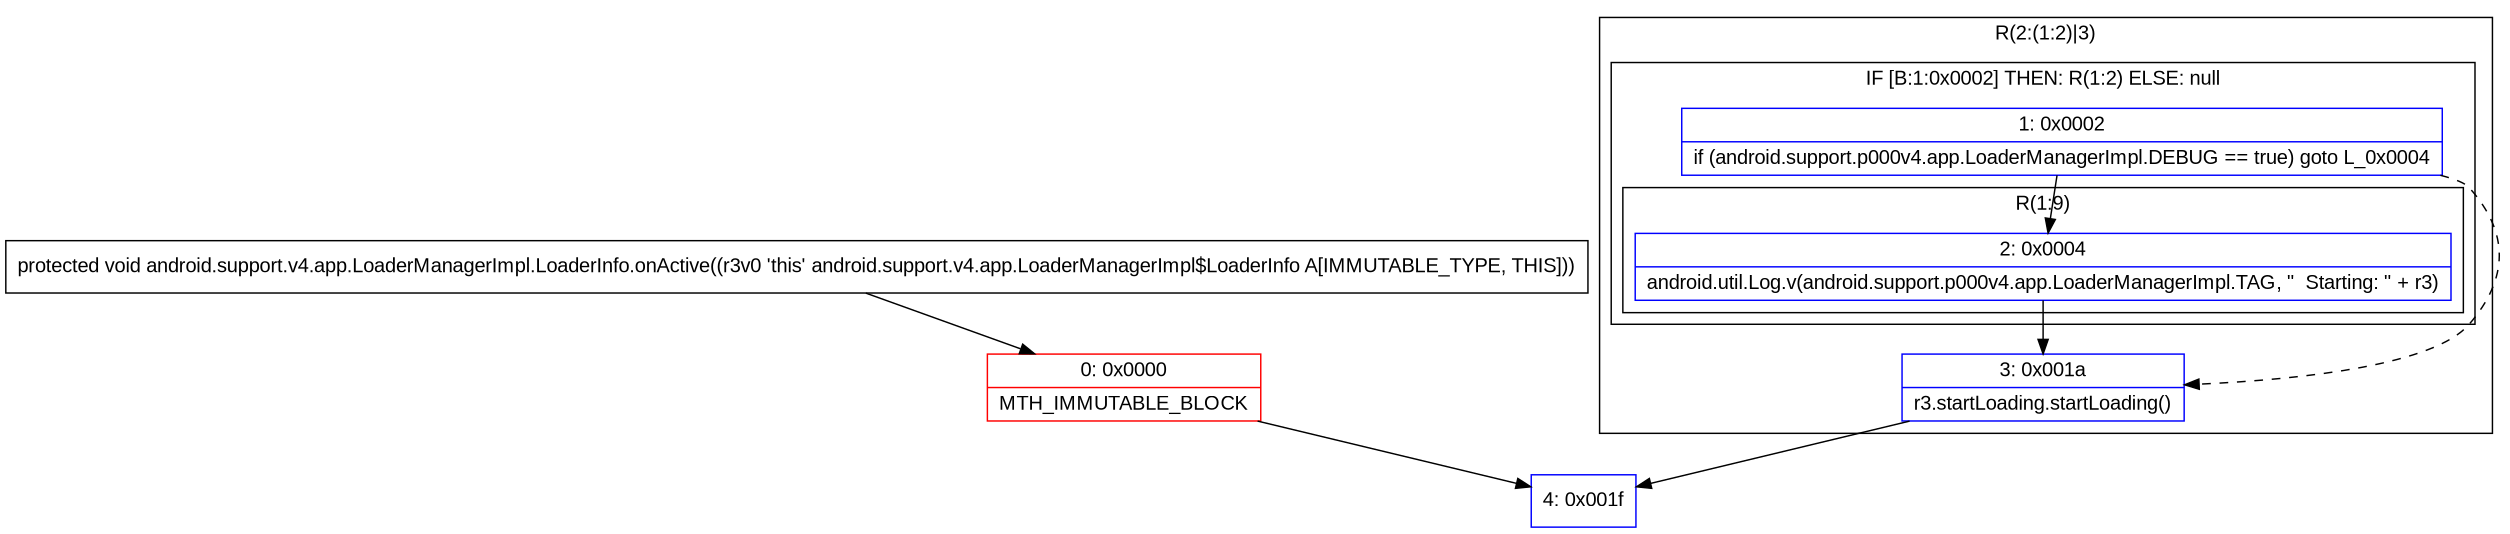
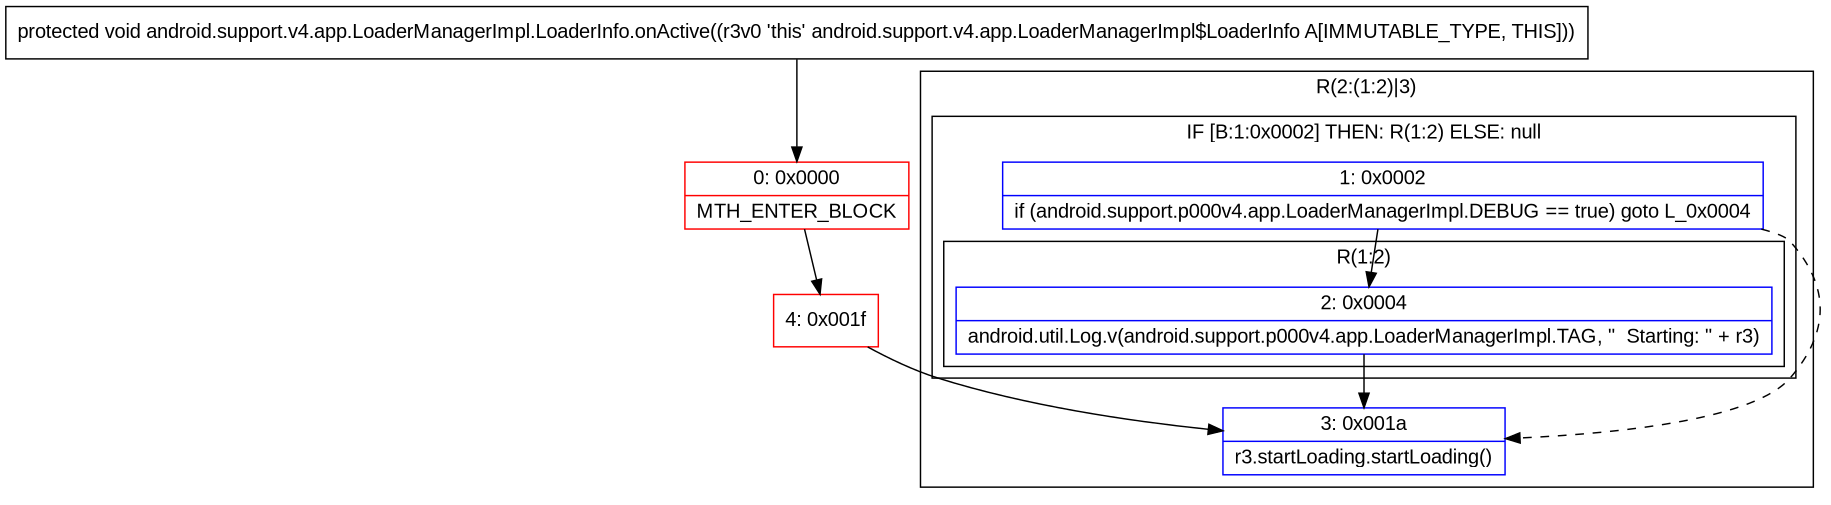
cluster "R(1:9)": label "R(1:9)" -> "R(1:2)"
node "0: 0x0000": text "MTH_IMMUTABLE_BLOCK" -> "MTH_ENTER_BLOCK"
edge "3: 0x001a" -> "4: 0x001f": reversed
node "4: 0x001f": color blue -> red
